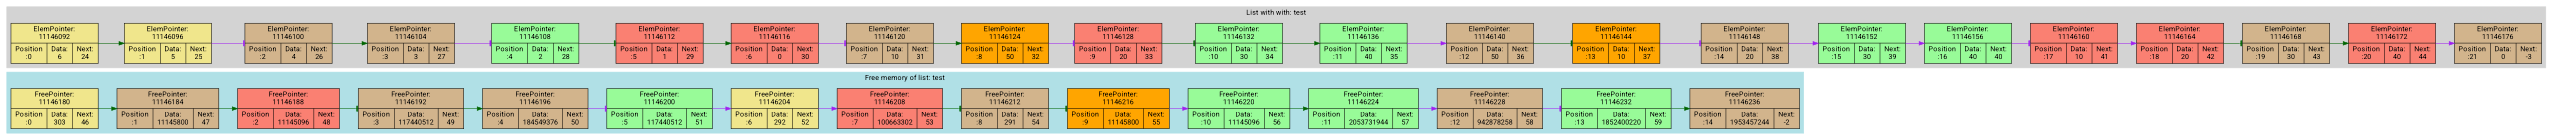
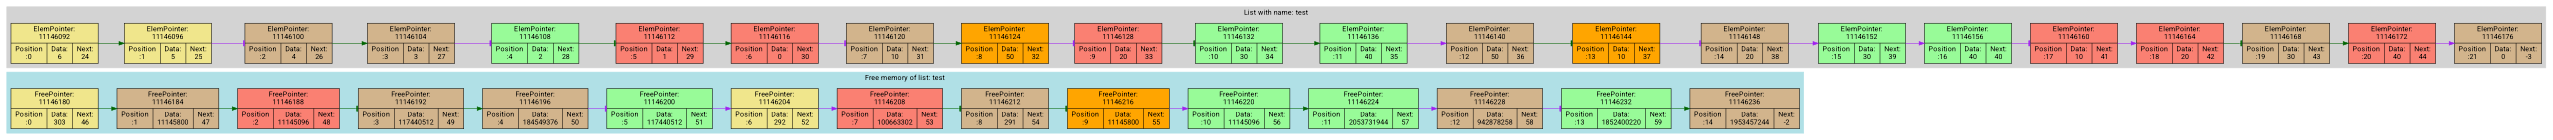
cluster "List with with: test": label "List with with: test" -> "List with name: test"
